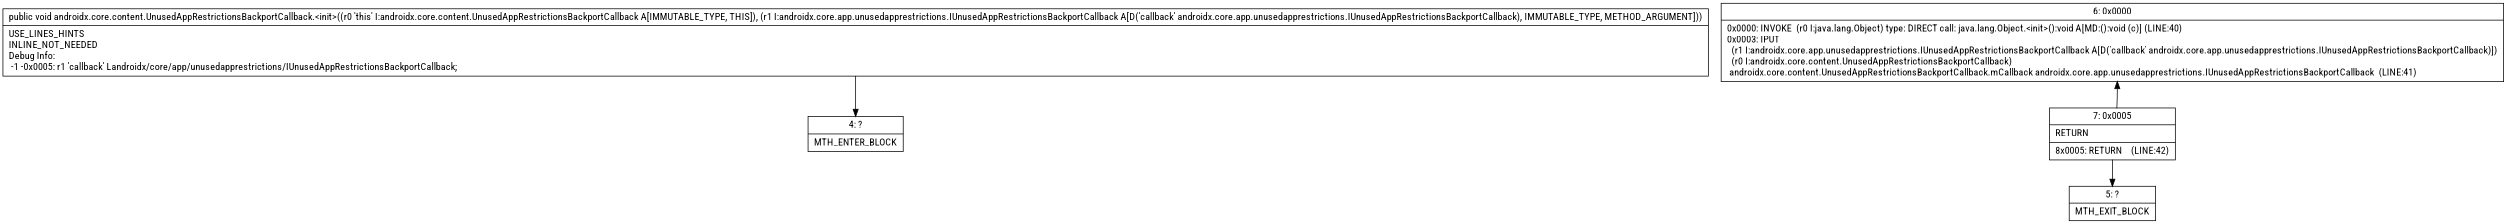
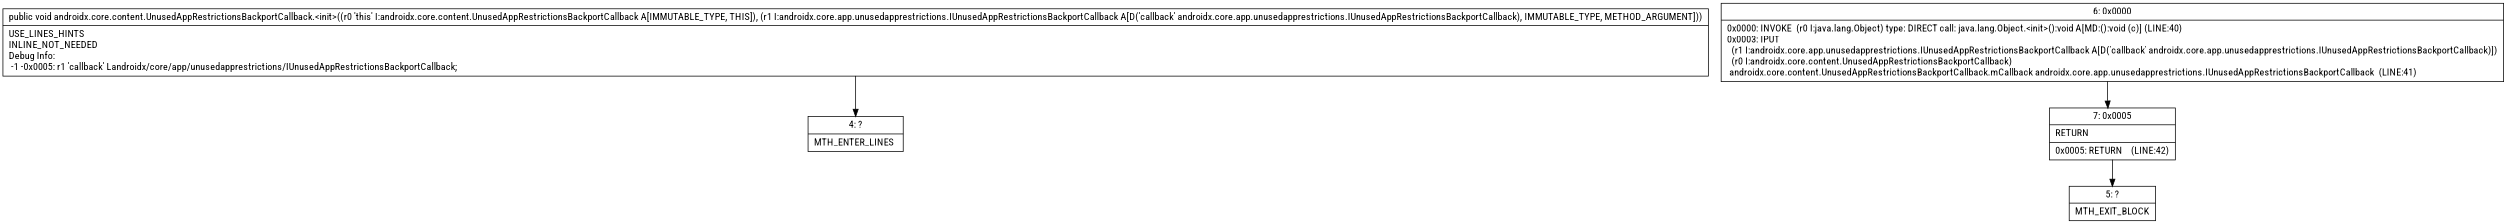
edge "7: 0x0005" -> "6: 0x0000": reversed
node "4: ?": text "MTH_ENTER_BLOCK" -> "MTH_ENTER_LINES"
node "7: 0x0005": text "8x0005: RETURN    (LINE:42)" -> "0x0005: RETURN    (LINE:42)"
